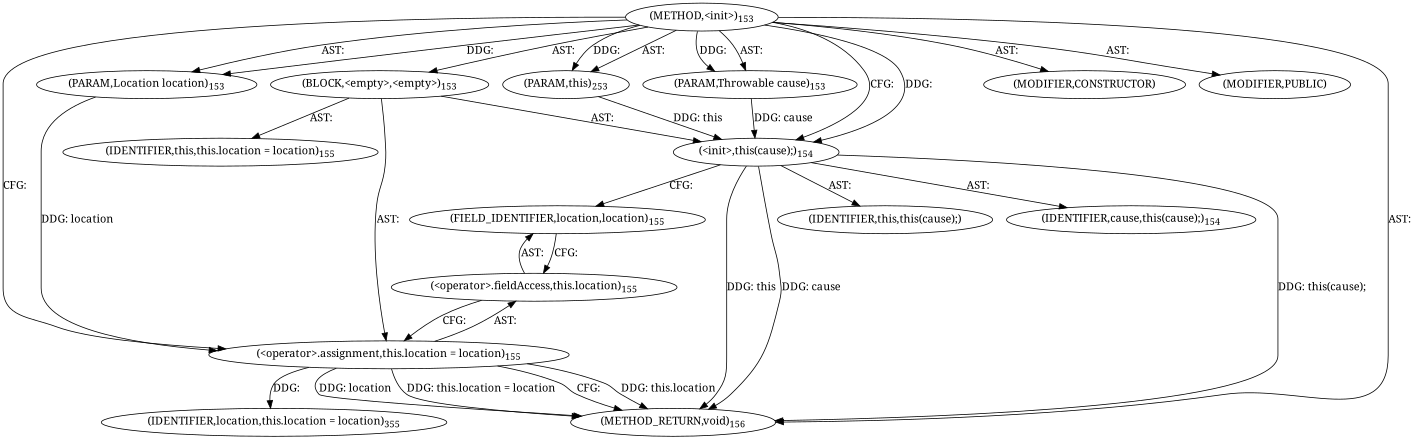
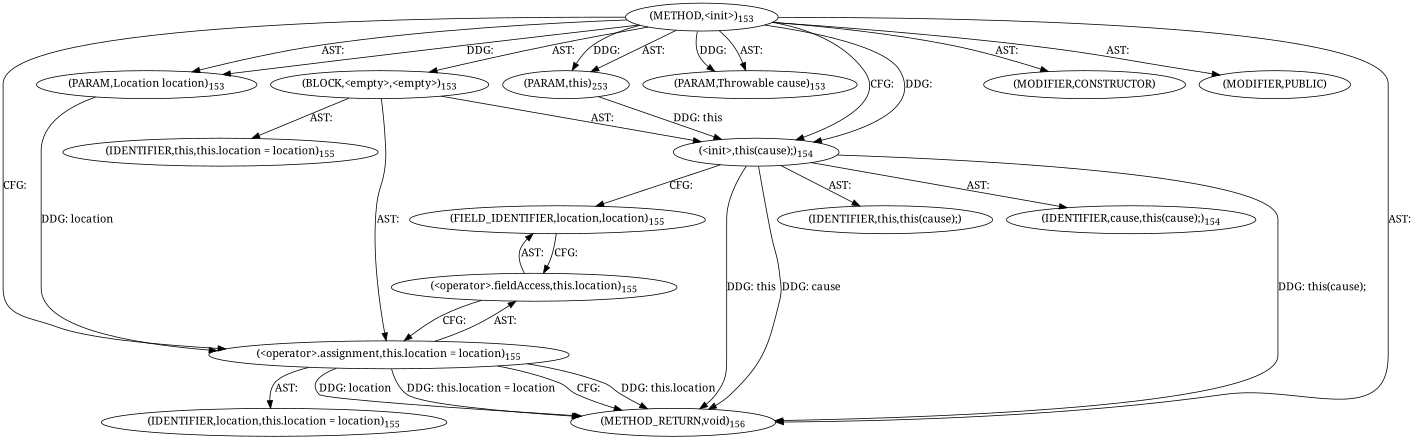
edge "(PARAM,Throwable cause)" -> "(<init>,this(cause);)": removed, label "DDG: cause"
edge "(<operator>.assignment,this.location = location)" -> "(IDENTIFIER,location,this.location = location)": label "DDG: " -> "AST: "
node "(IDENTIFIER,location,this.location = location)": text "355" -> "155"
